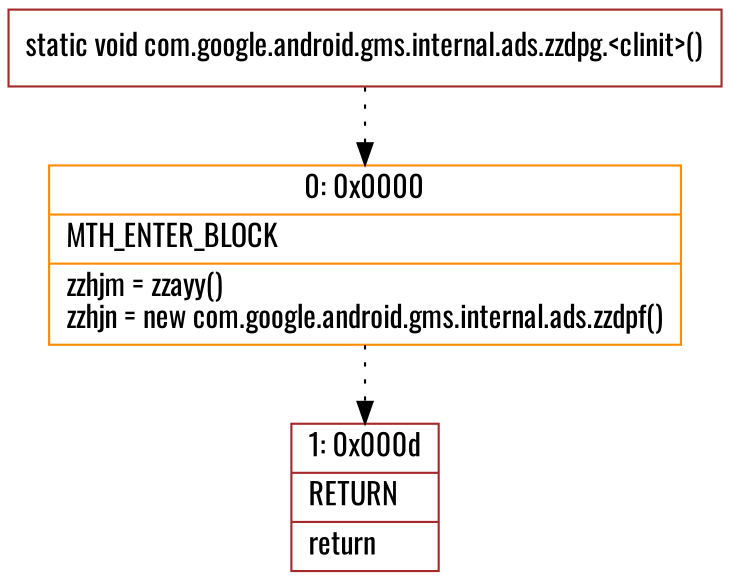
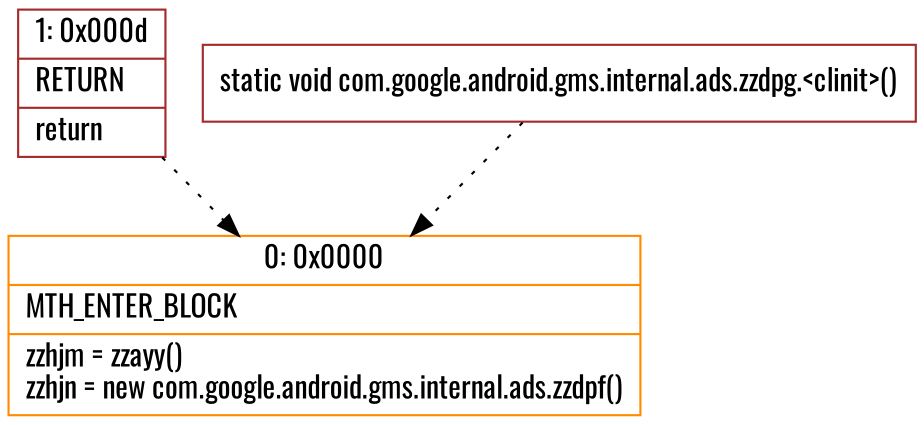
edge "0: 0x0000" -> "1: 0x000d": reversed
